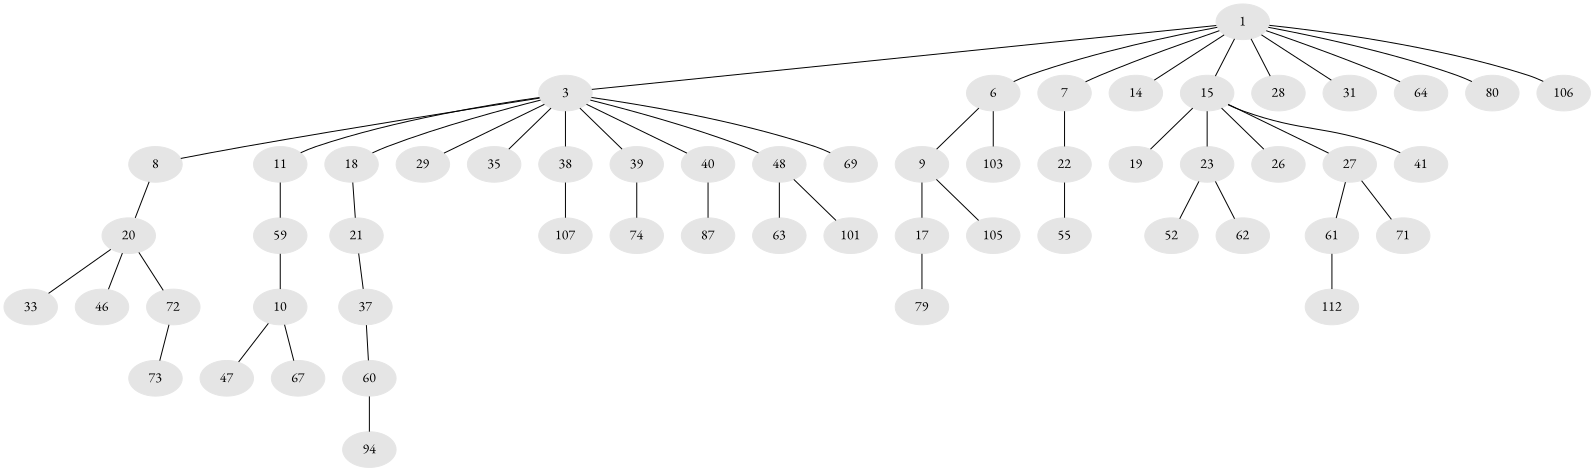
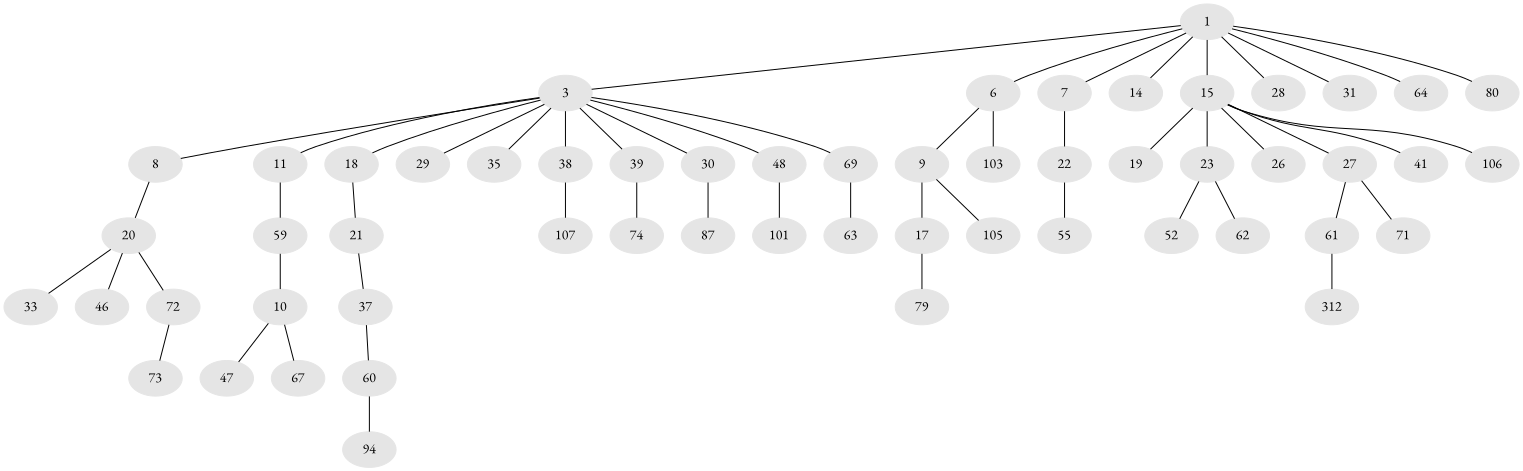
edge "1" -- "106": now "15" -- "106"
node "40": label "40" -> "30"
edge "48" -- "63": now "69" -- "63"
node "112": label "112" -> "312"
